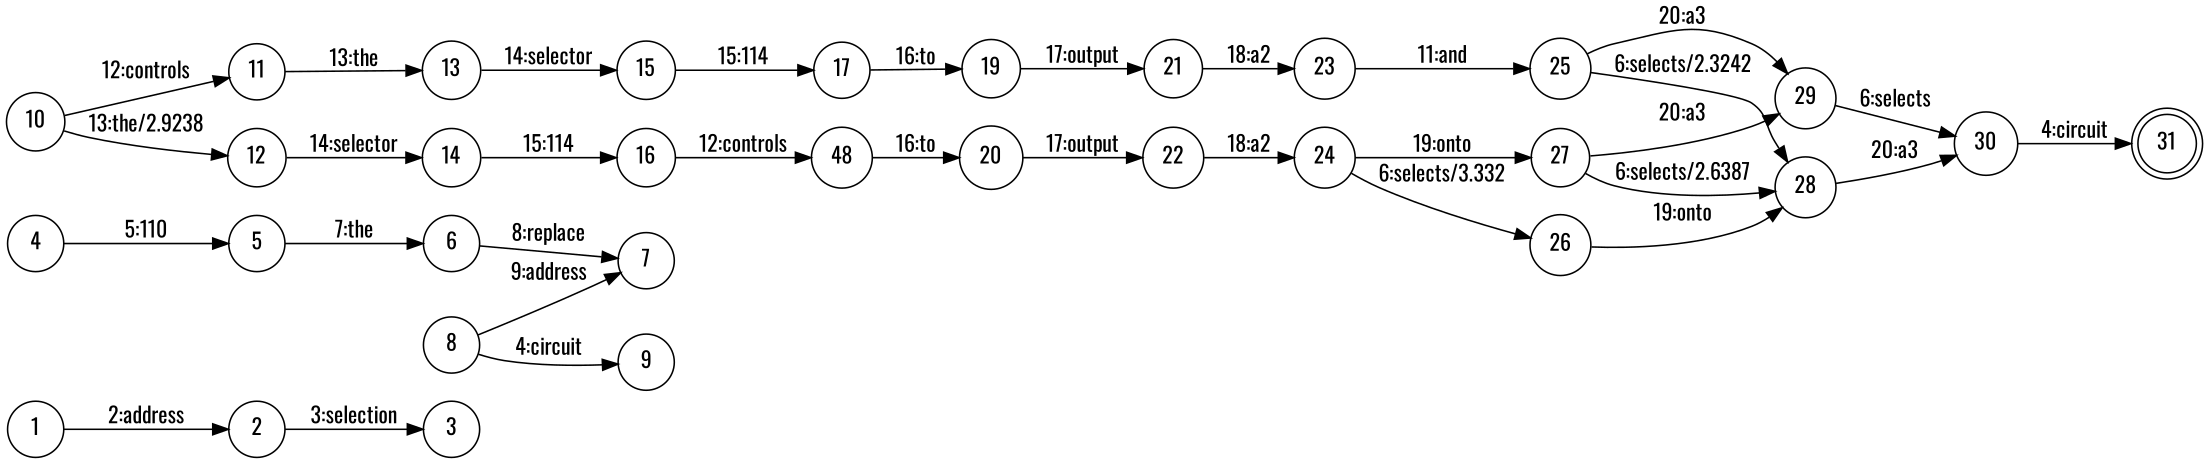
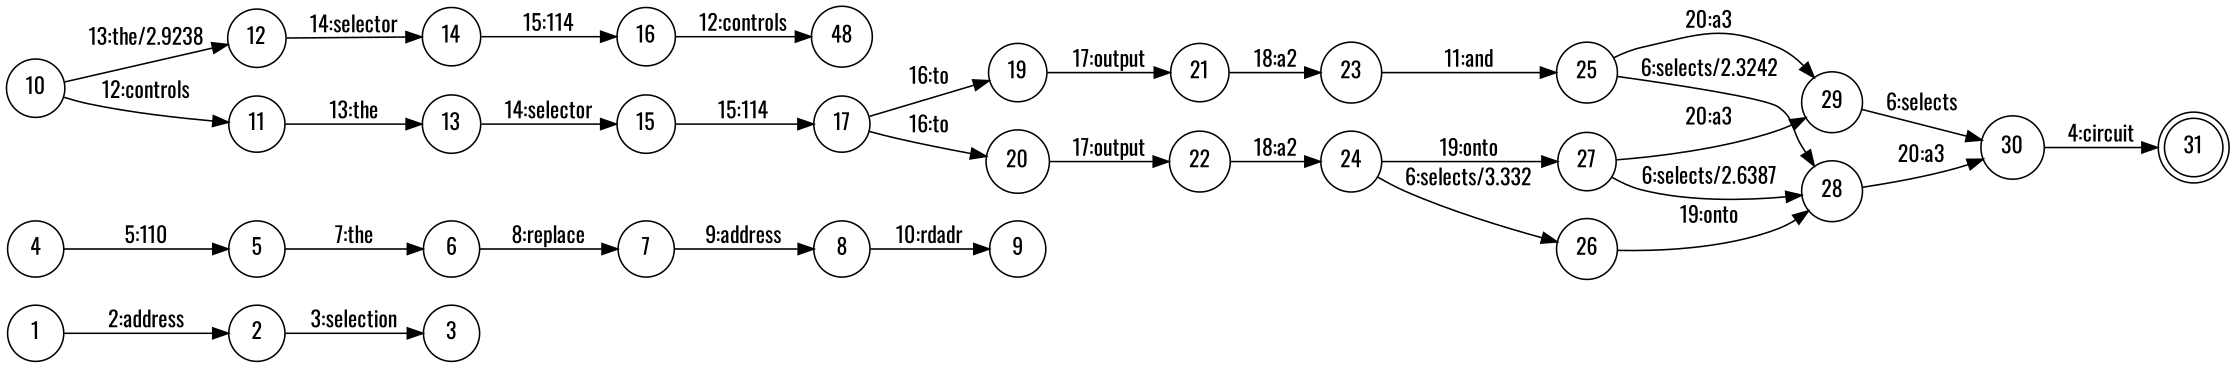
edge "48" -> "20": now "17" -> "20"
edge "8" -> "7": reversed
edge "8" -> "9": label "4:circuit" -> "10:rdadr"
